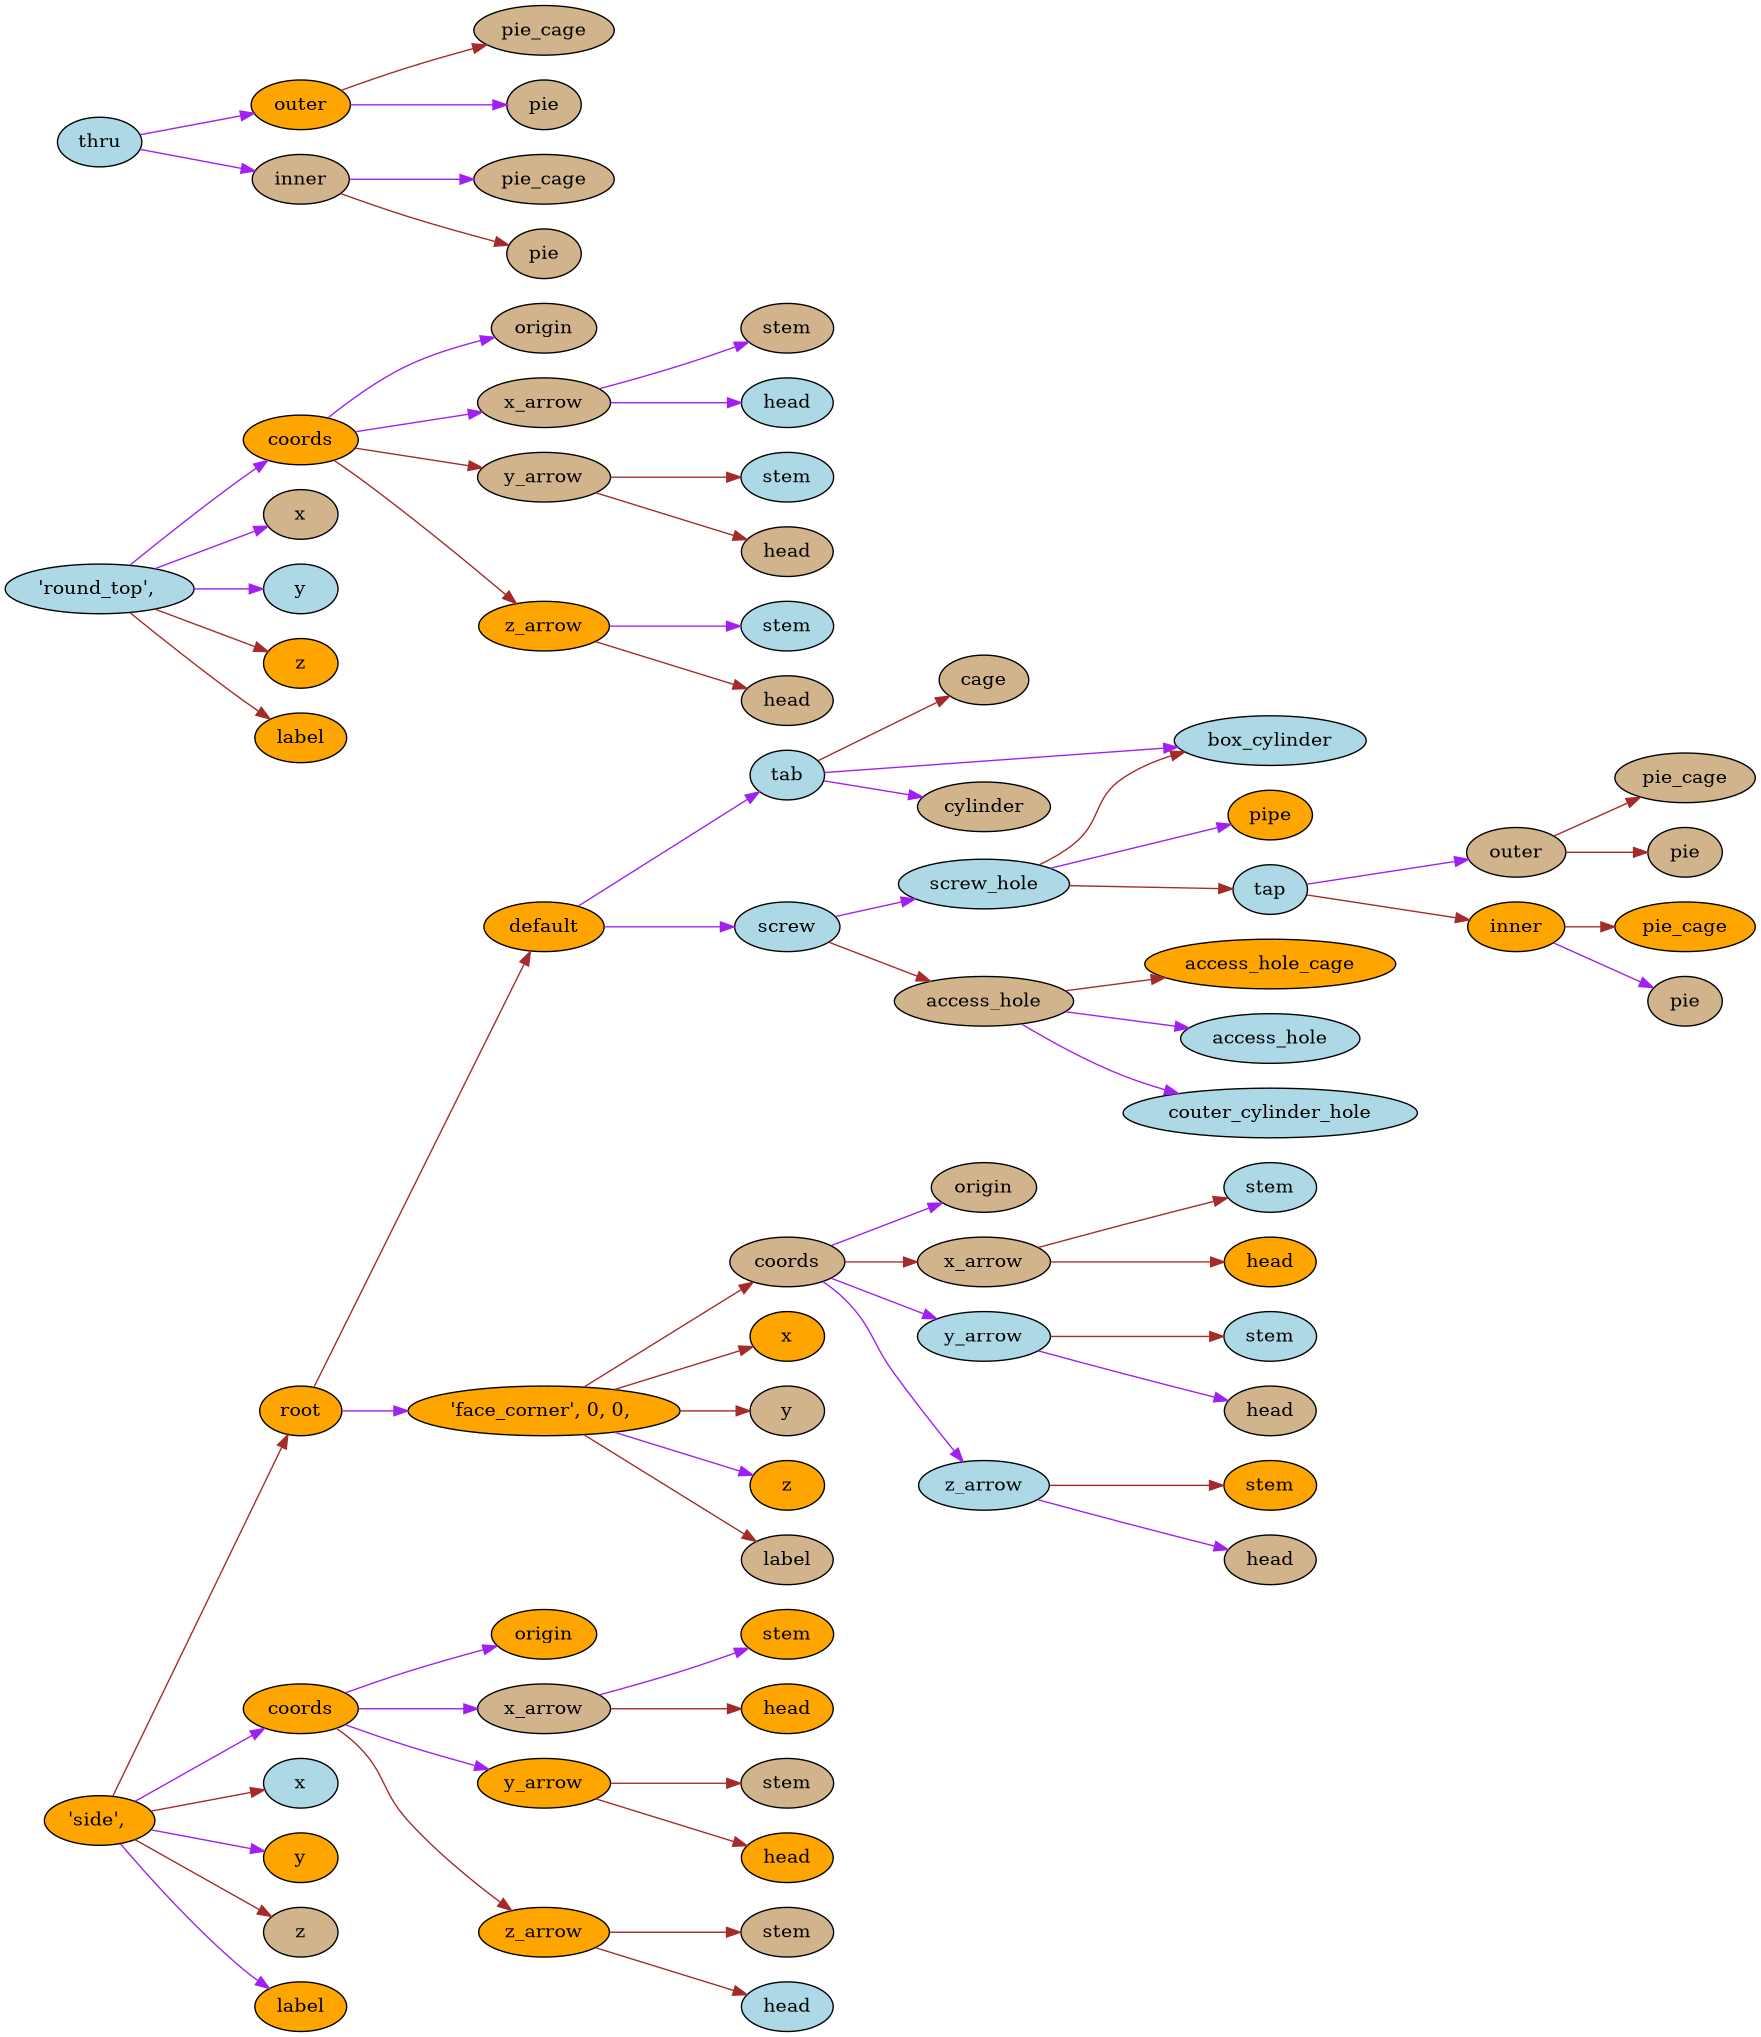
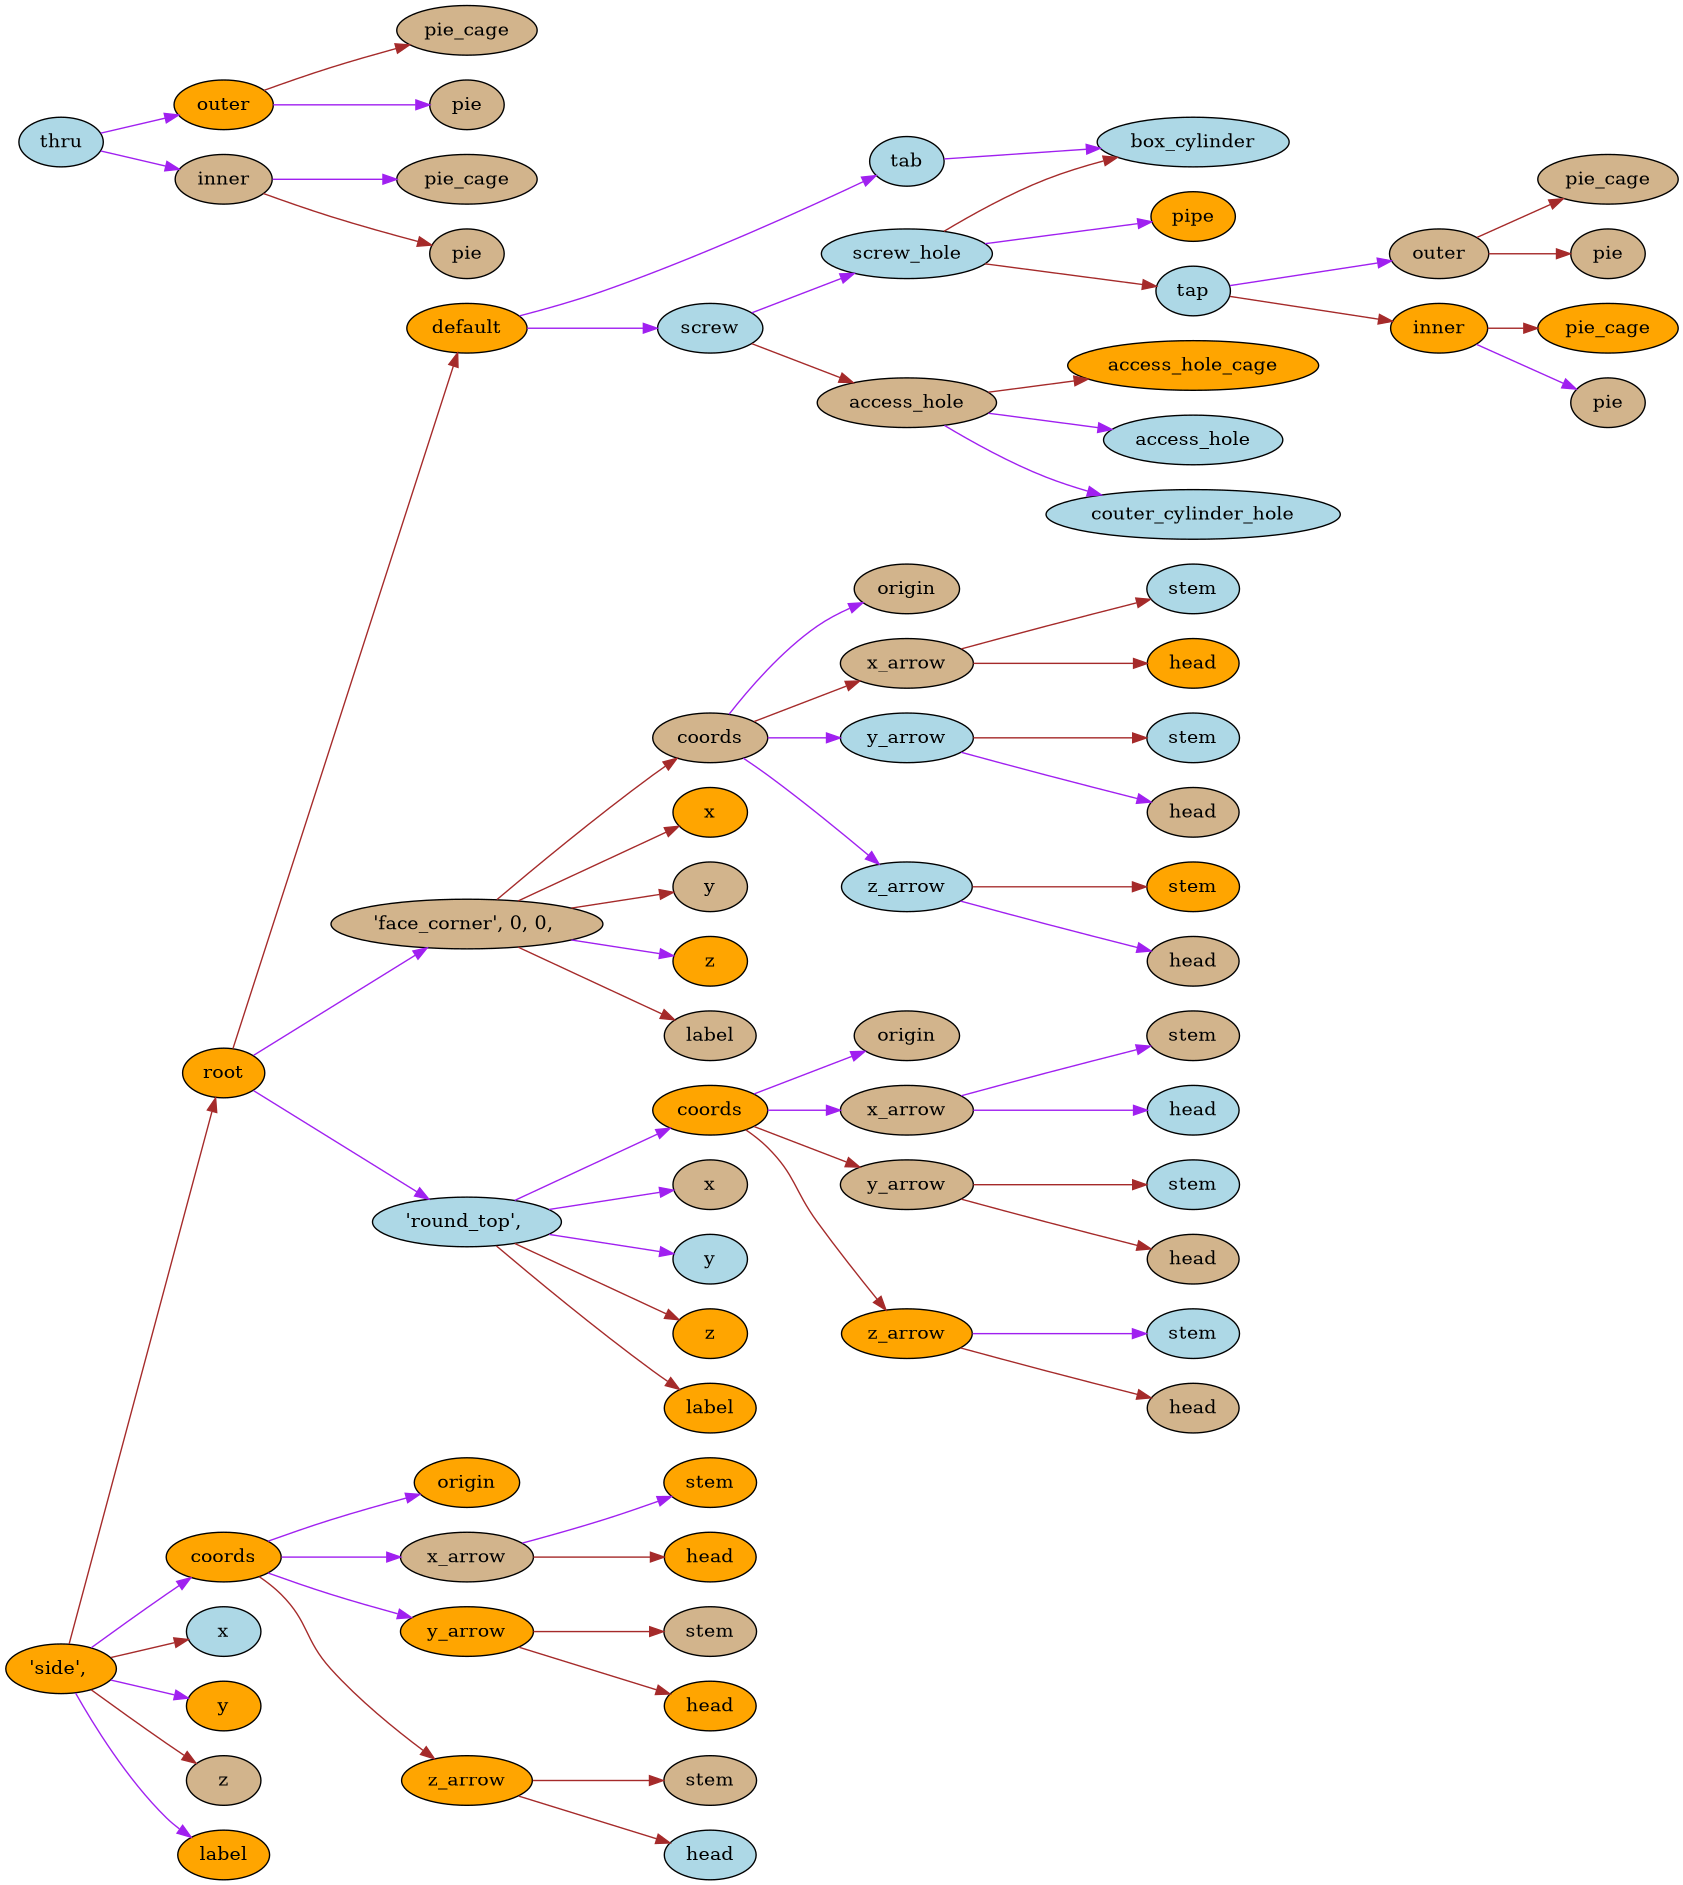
node "cage": removed
node "cylinder": removed
edge "root" -> "'round_top',": added
node "'face_corner', 0, 0,": fillcolor orange -> tan
